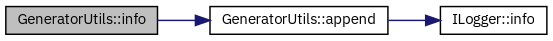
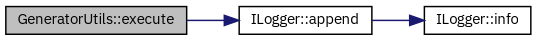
node "GeneratorUtils::info": label "GeneratorUtils::info" -> "GeneratorUtils::execute"
node "GeneratorUtils::append": label "GeneratorUtils::append" -> "ILogger::append"
